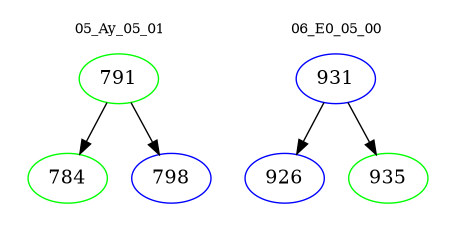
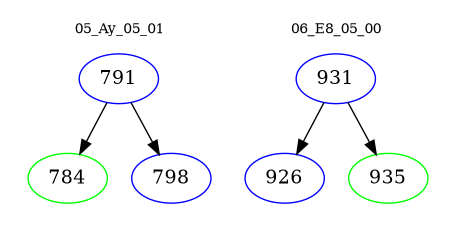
cluster "06_E0_05_00": label "06_E0_05_00" -> "06_E8_05_00"
node "791": color green -> blue
